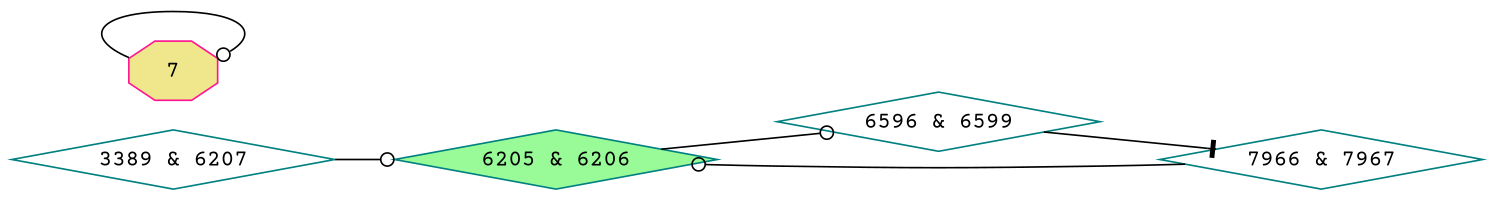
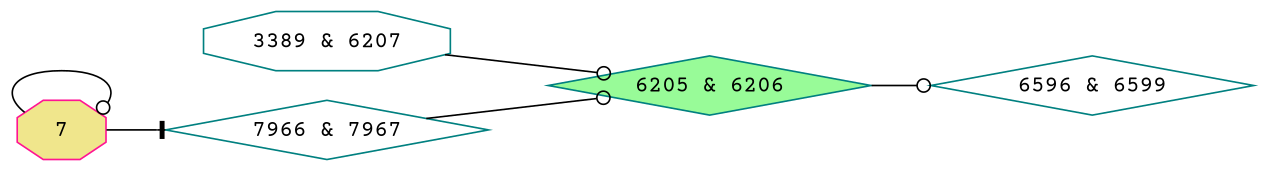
edge "6596 & 6599" -> "7966 & 7967": now "7" -> "7966 & 7967"
node "3389 & 6207": shape diamond -> octagon
